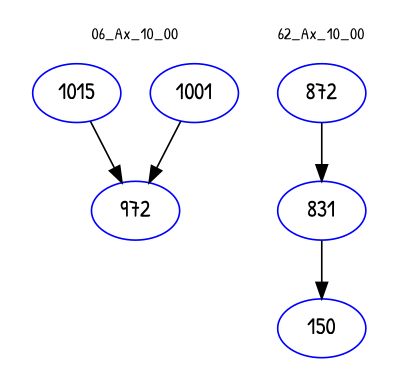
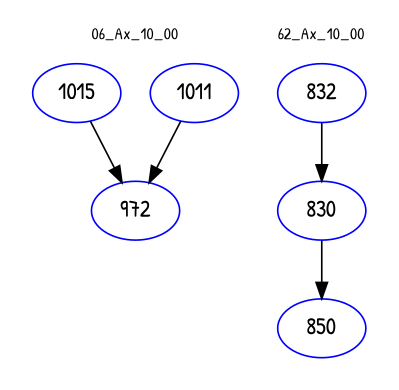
node "1001": label "1001" -> "1011"
node "872": label "872" -> "832"
node "831": label "831" -> "830"
node "150": label "150" -> "850"
